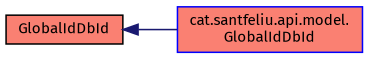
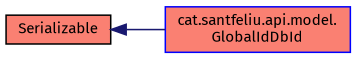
node "GlobalIdDbId": label "GlobalIdDbId" -> "Serializable"
